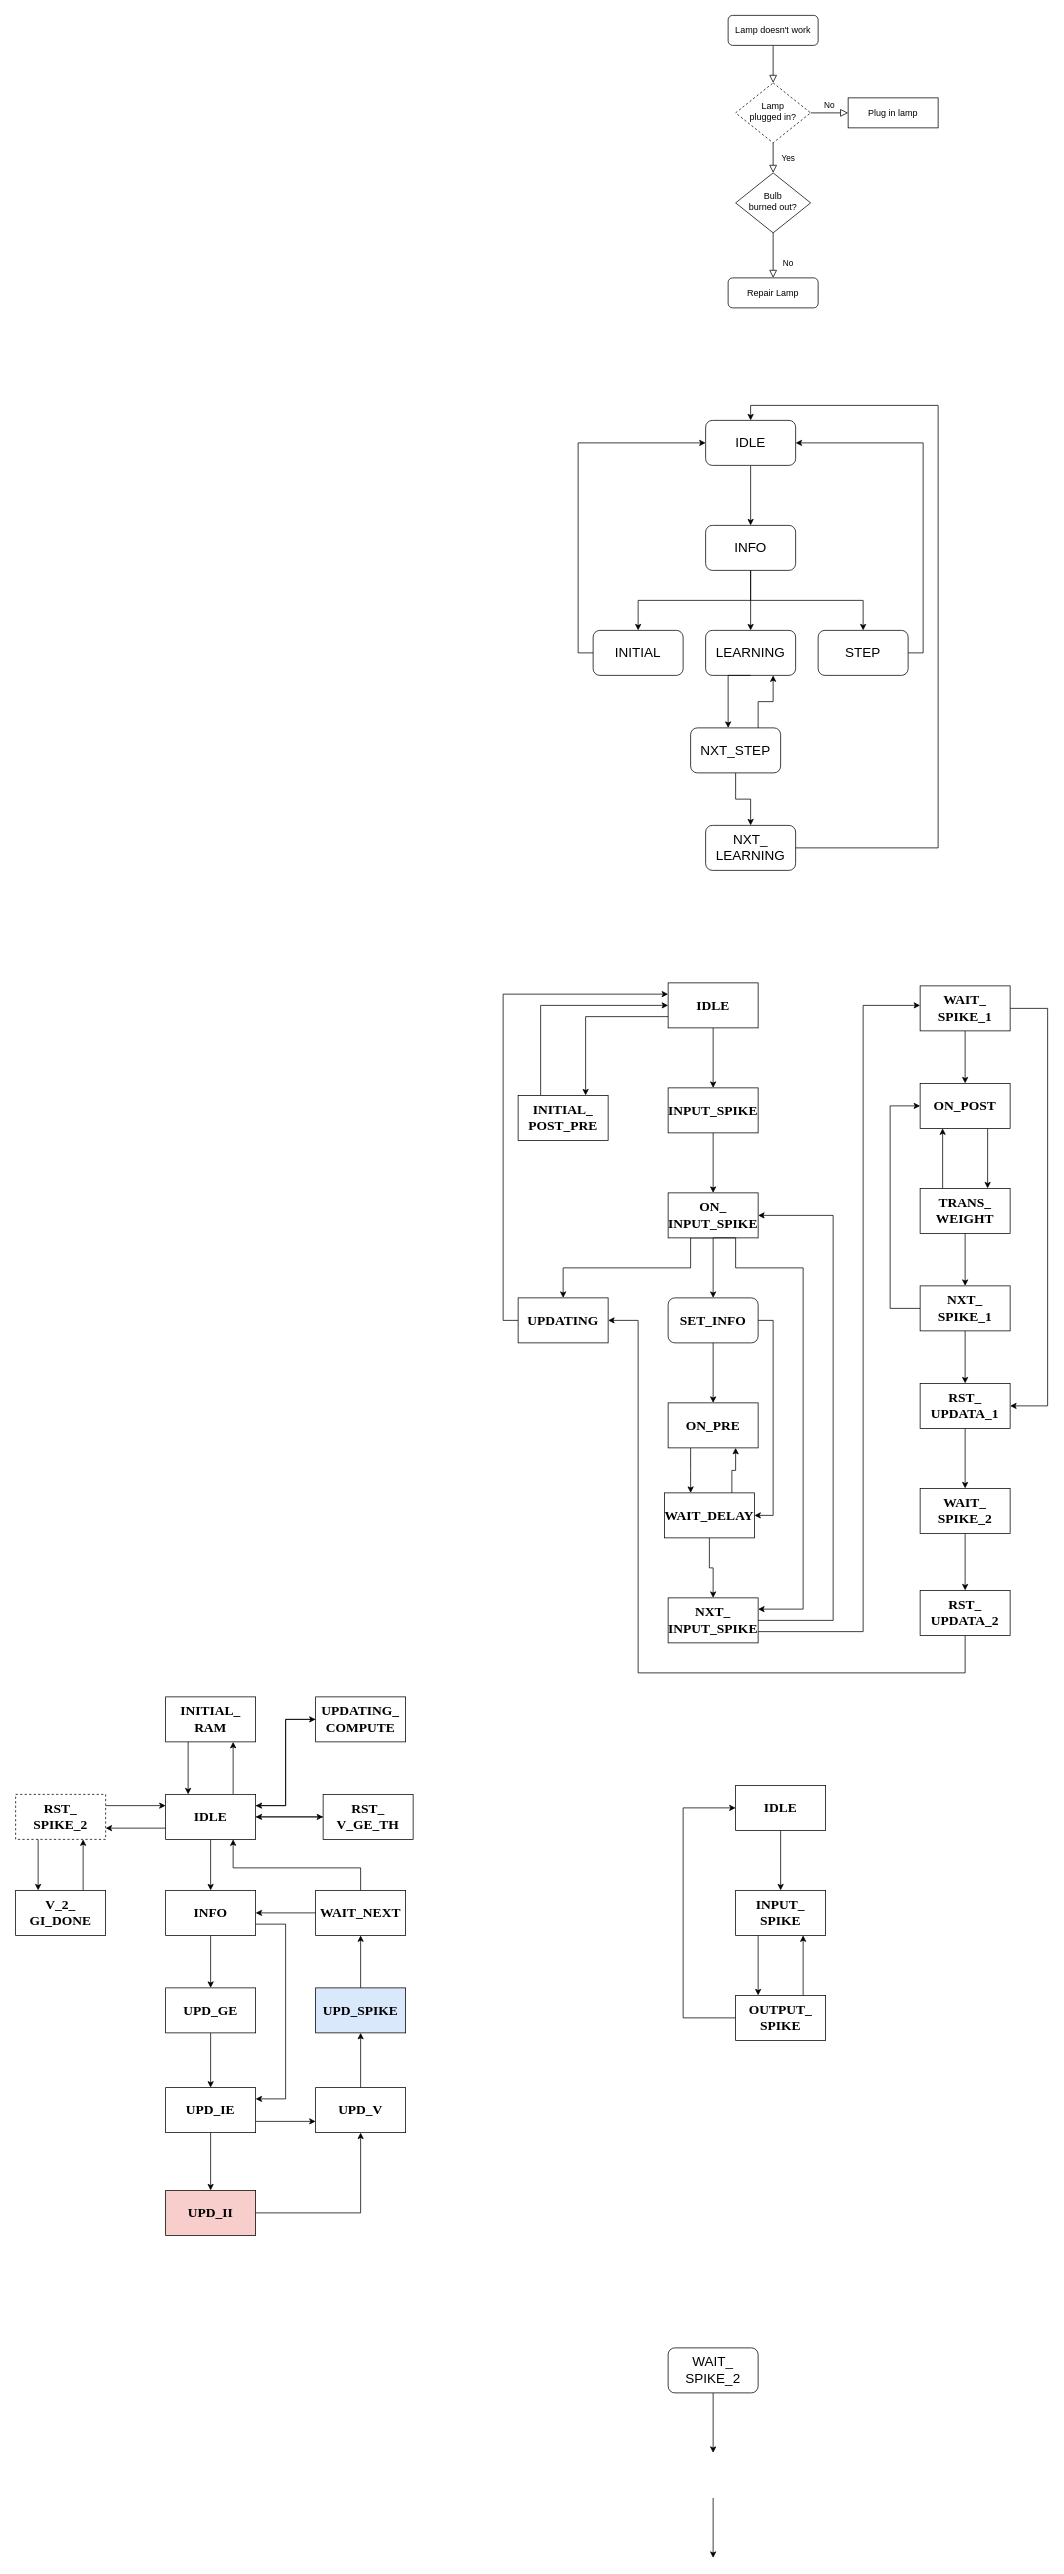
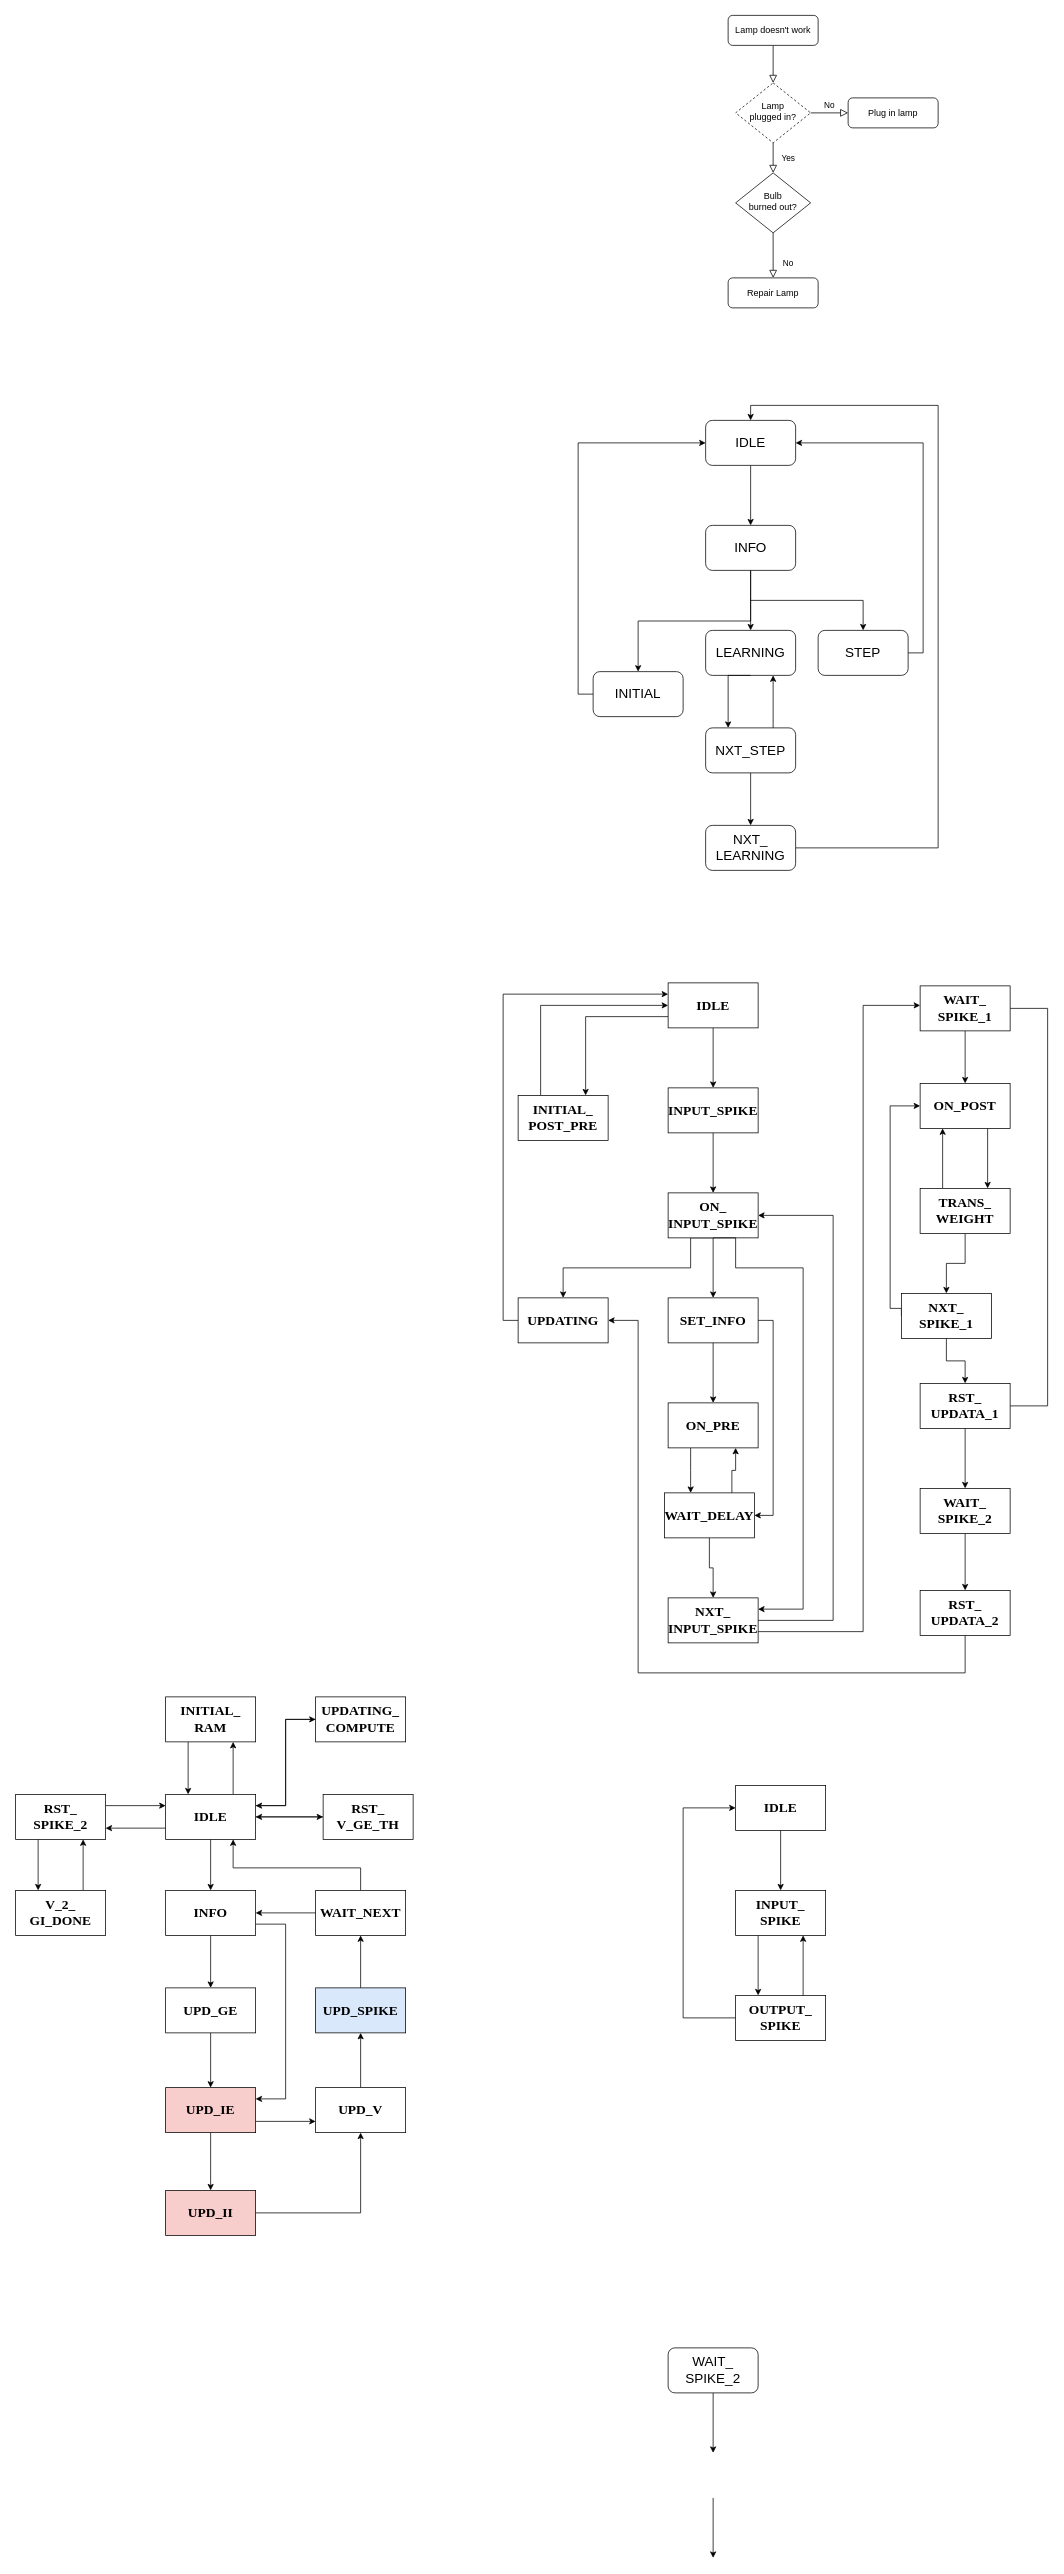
node "Plug in lamp": shape rectangle -> rounded rectangle
node "INITIAL": moved (638, 653) -> (638, 694)
node "NXT_STEP": moved (735, 750) -> (750, 750)
node "NXT_ SPIKE_1": moved (965, 1308) -> (946, 1316)
node "SET_INFO": shape rounded rectangle -> rectangle
edge "WAIT_ SPIKE_1" -> "RST_ UPDATA_1": arrowhead classic -> none
node "RST_ SPIKE_2": style dashed -> solid
node "UPD_IE": fillcolor #ffffff -> #f8cecc
